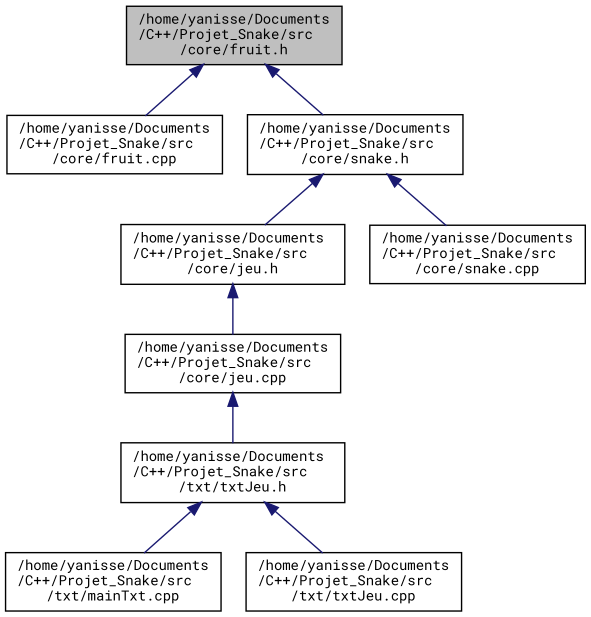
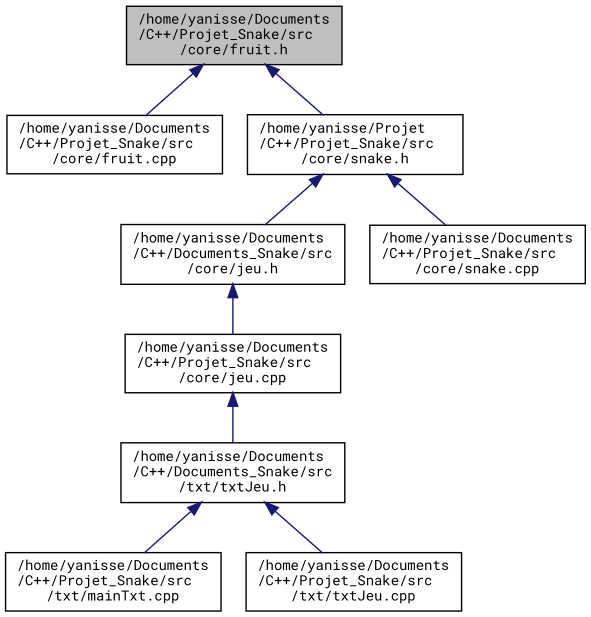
node "/home/yanisse/Documents /C++/Projet_Snake/src /core/snake.h": label "/home/yanisse/Documents /C++/Projet_Snake/src /core/snake.h" -> "/home/yanisse/Projet /C++/Projet_Snake/src /core/snake.h"
node "/home/yanisse/Documents /C++/Projet_Snake/src /core/jeu.h": label "/home/yanisse/Documents /C++/Projet_Snake/src /core/jeu.h" -> "/home/yanisse/Documents /C++/Documents_Snake/src /core/jeu.h"
node "/home/yanisse/Documents /C++/Projet_Snake/src /txt/txtJeu.h": label "/home/yanisse/Documents /C++/Projet_Snake/src /txt/txtJeu.h" -> "/home/yanisse/Documents /C++/Documents_Snake/src /txt/txtJeu.h"
